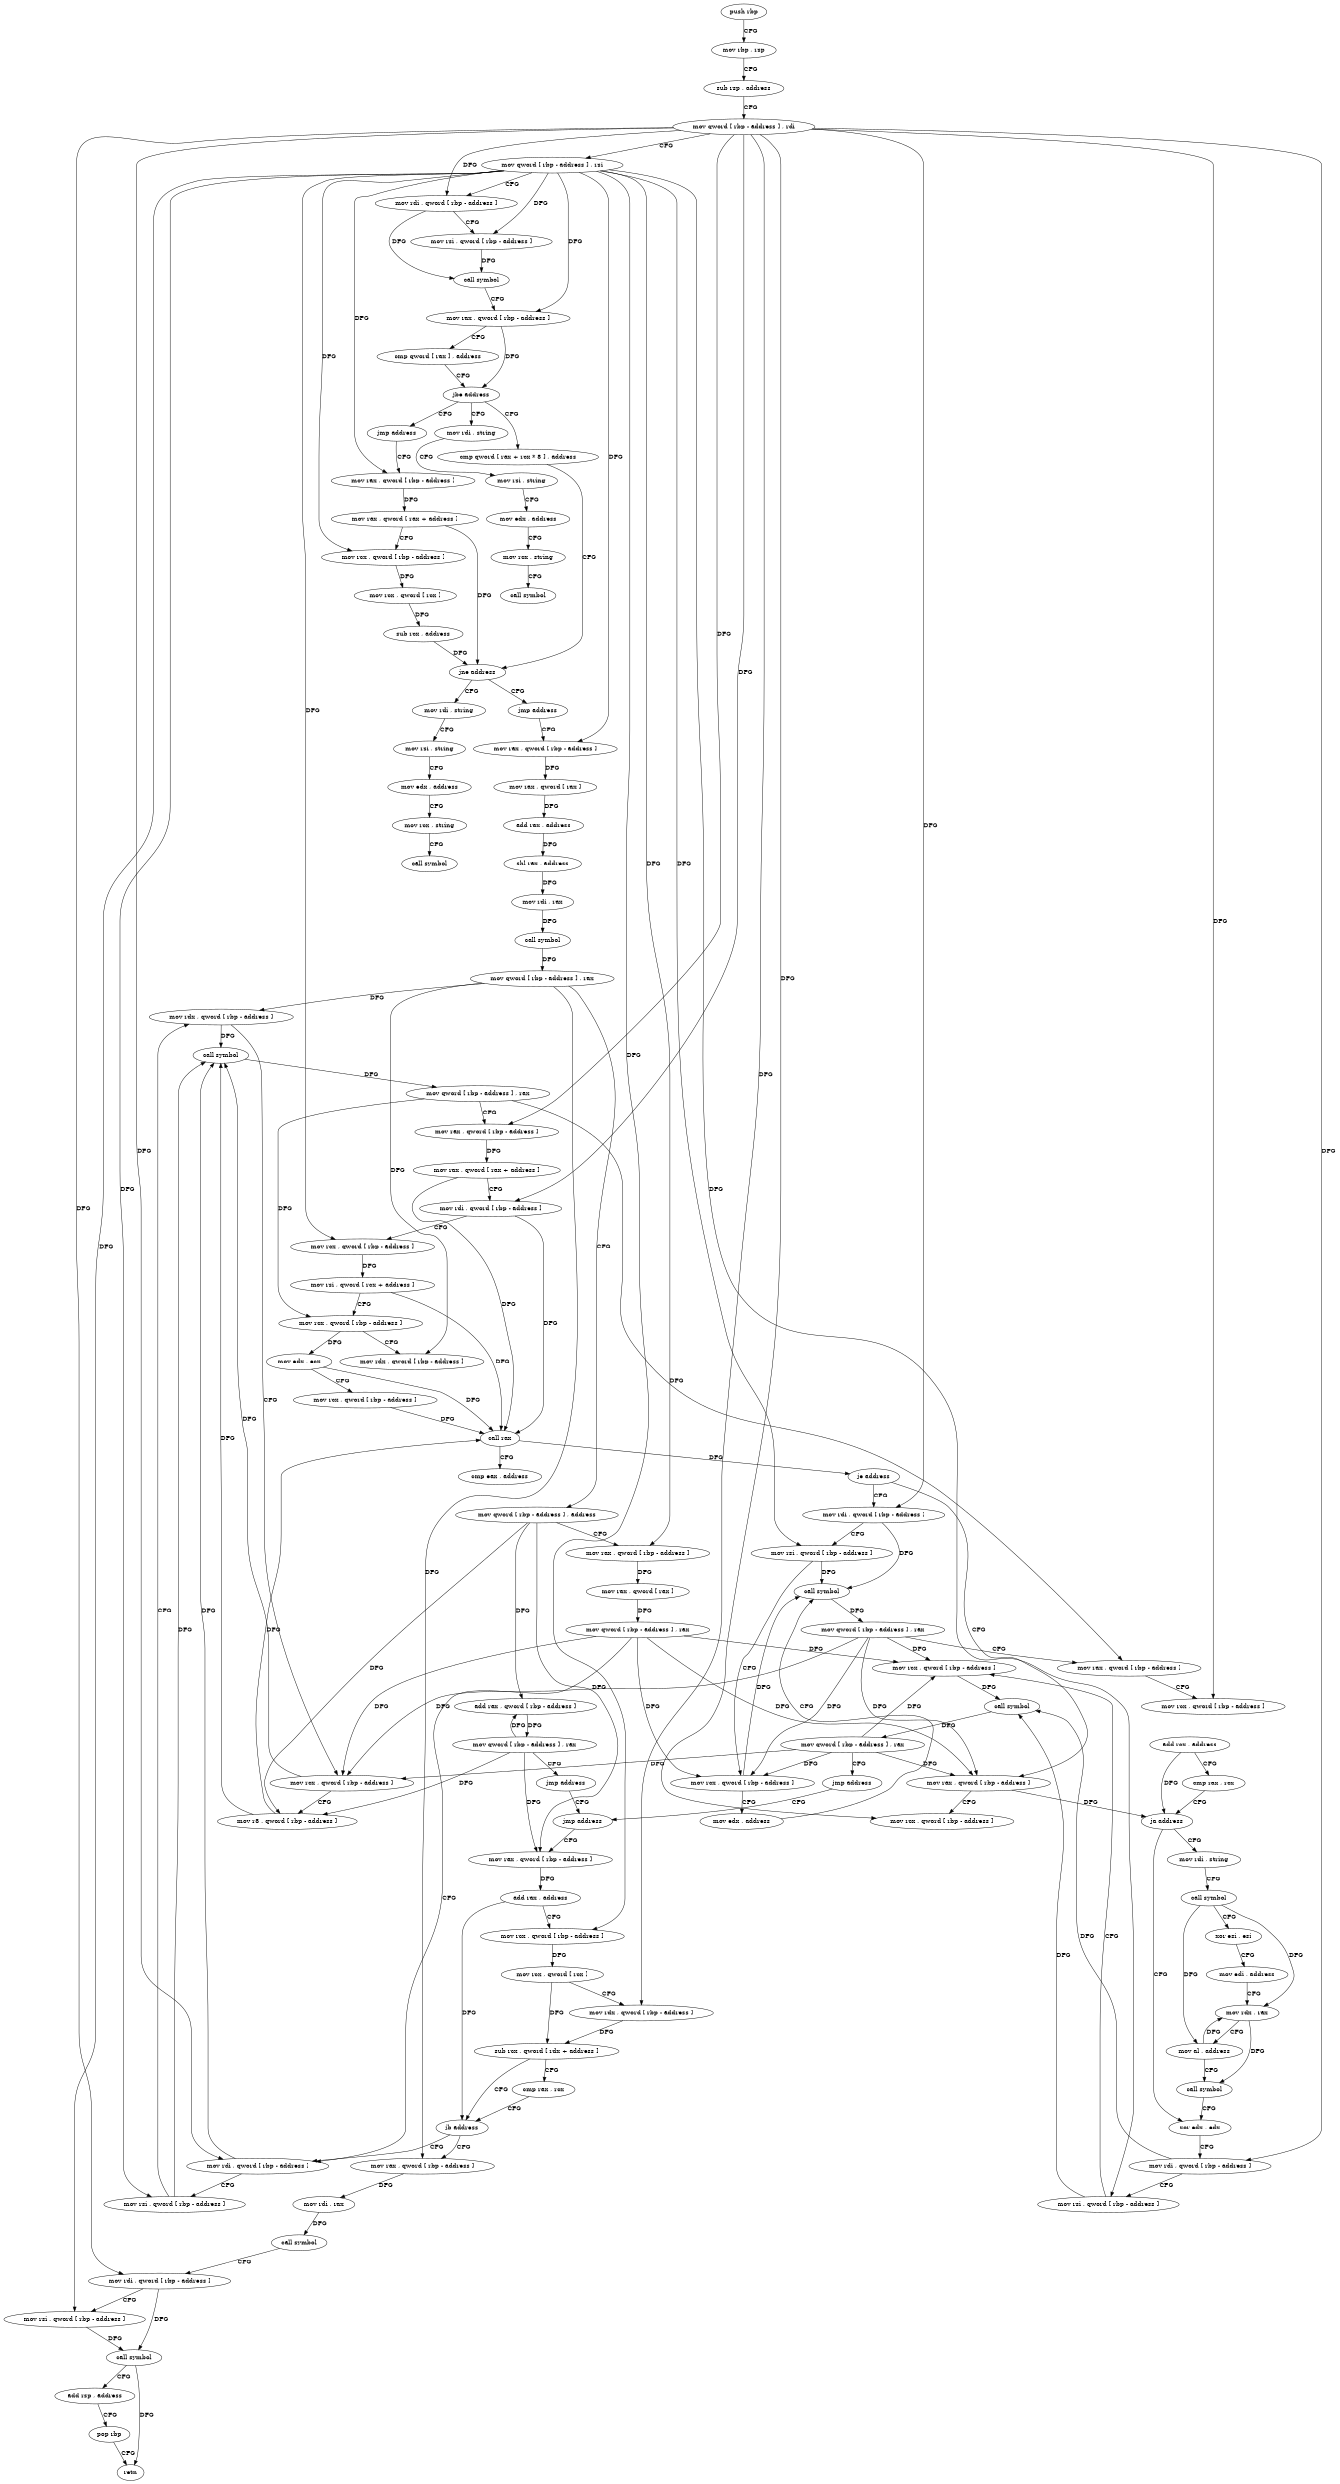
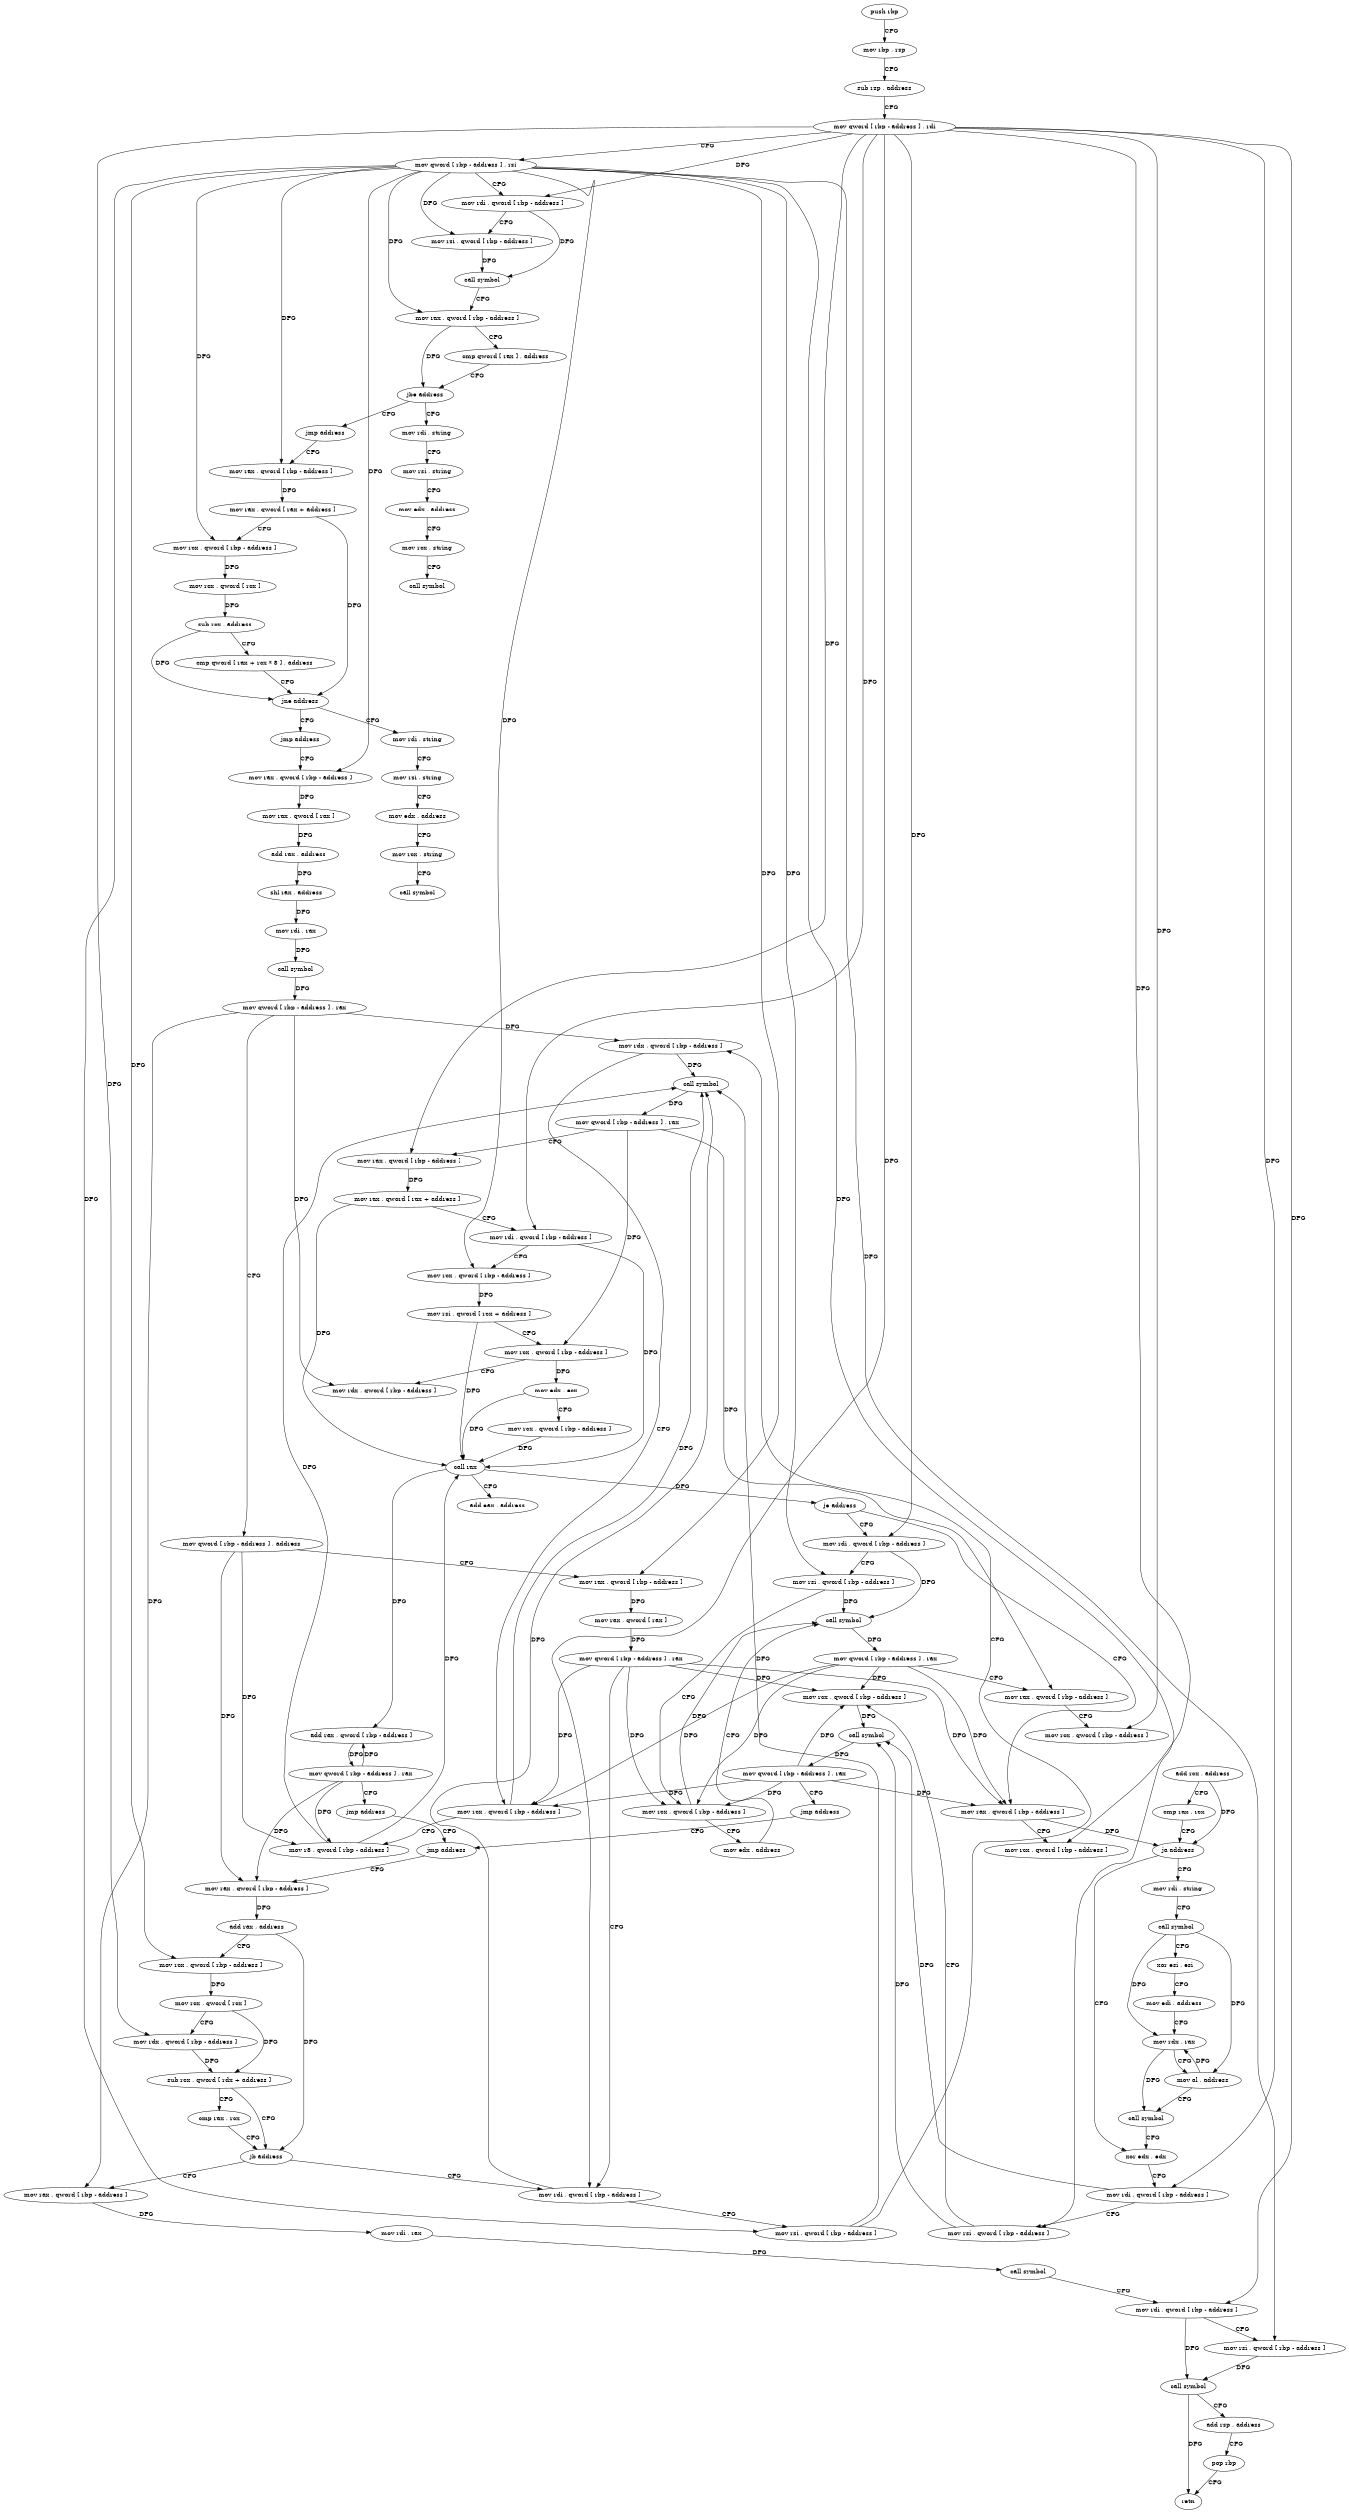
edge "jbe address" -> "cmp qword [ rax + rcx * 8 ] , address": now "sub rcx , address" -> "cmp qword [ rax + rcx * 8 ] , address"
node "cmp eax , address": label "cmp eax , address" -> "add eax , address"
edge "mov qword [ rbp - address ] , address" -> "add rax , qword [ rbp - address ]": now "call rax" -> "add rax , qword [ rbp - address ]"
